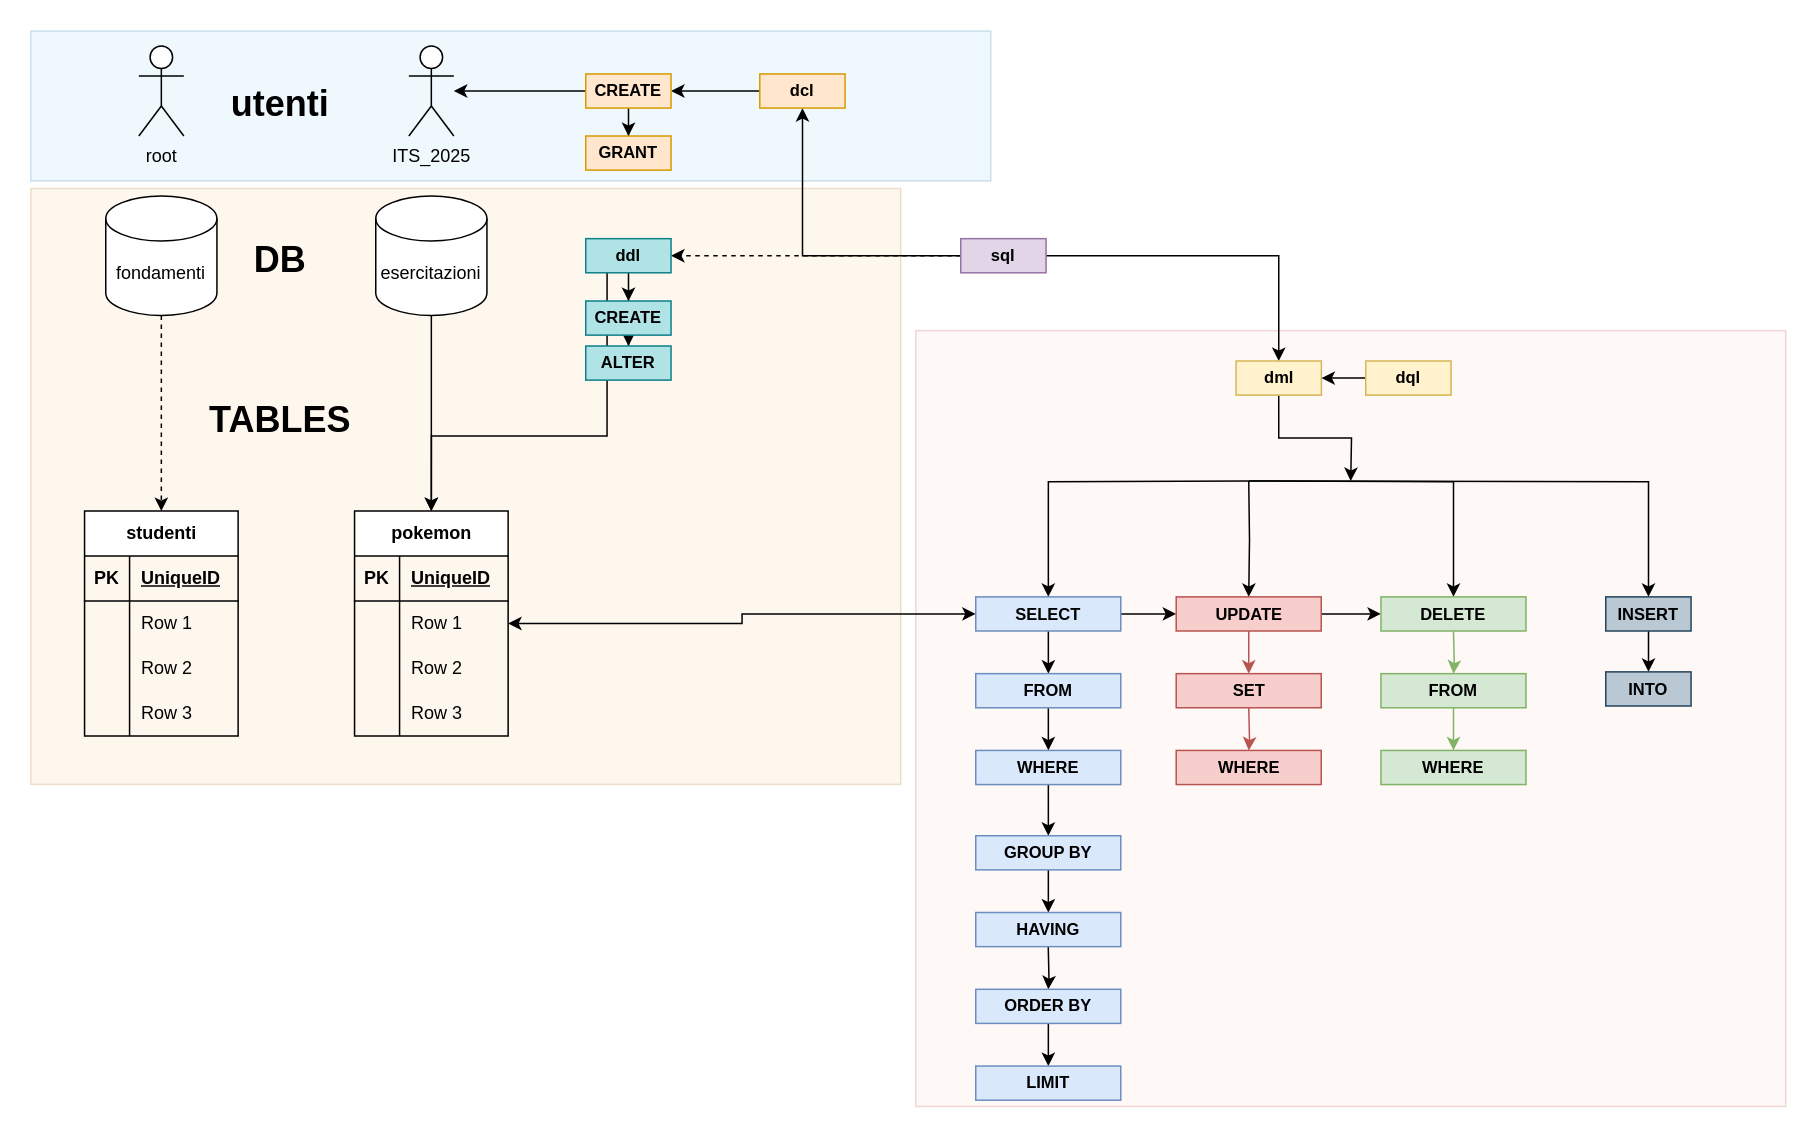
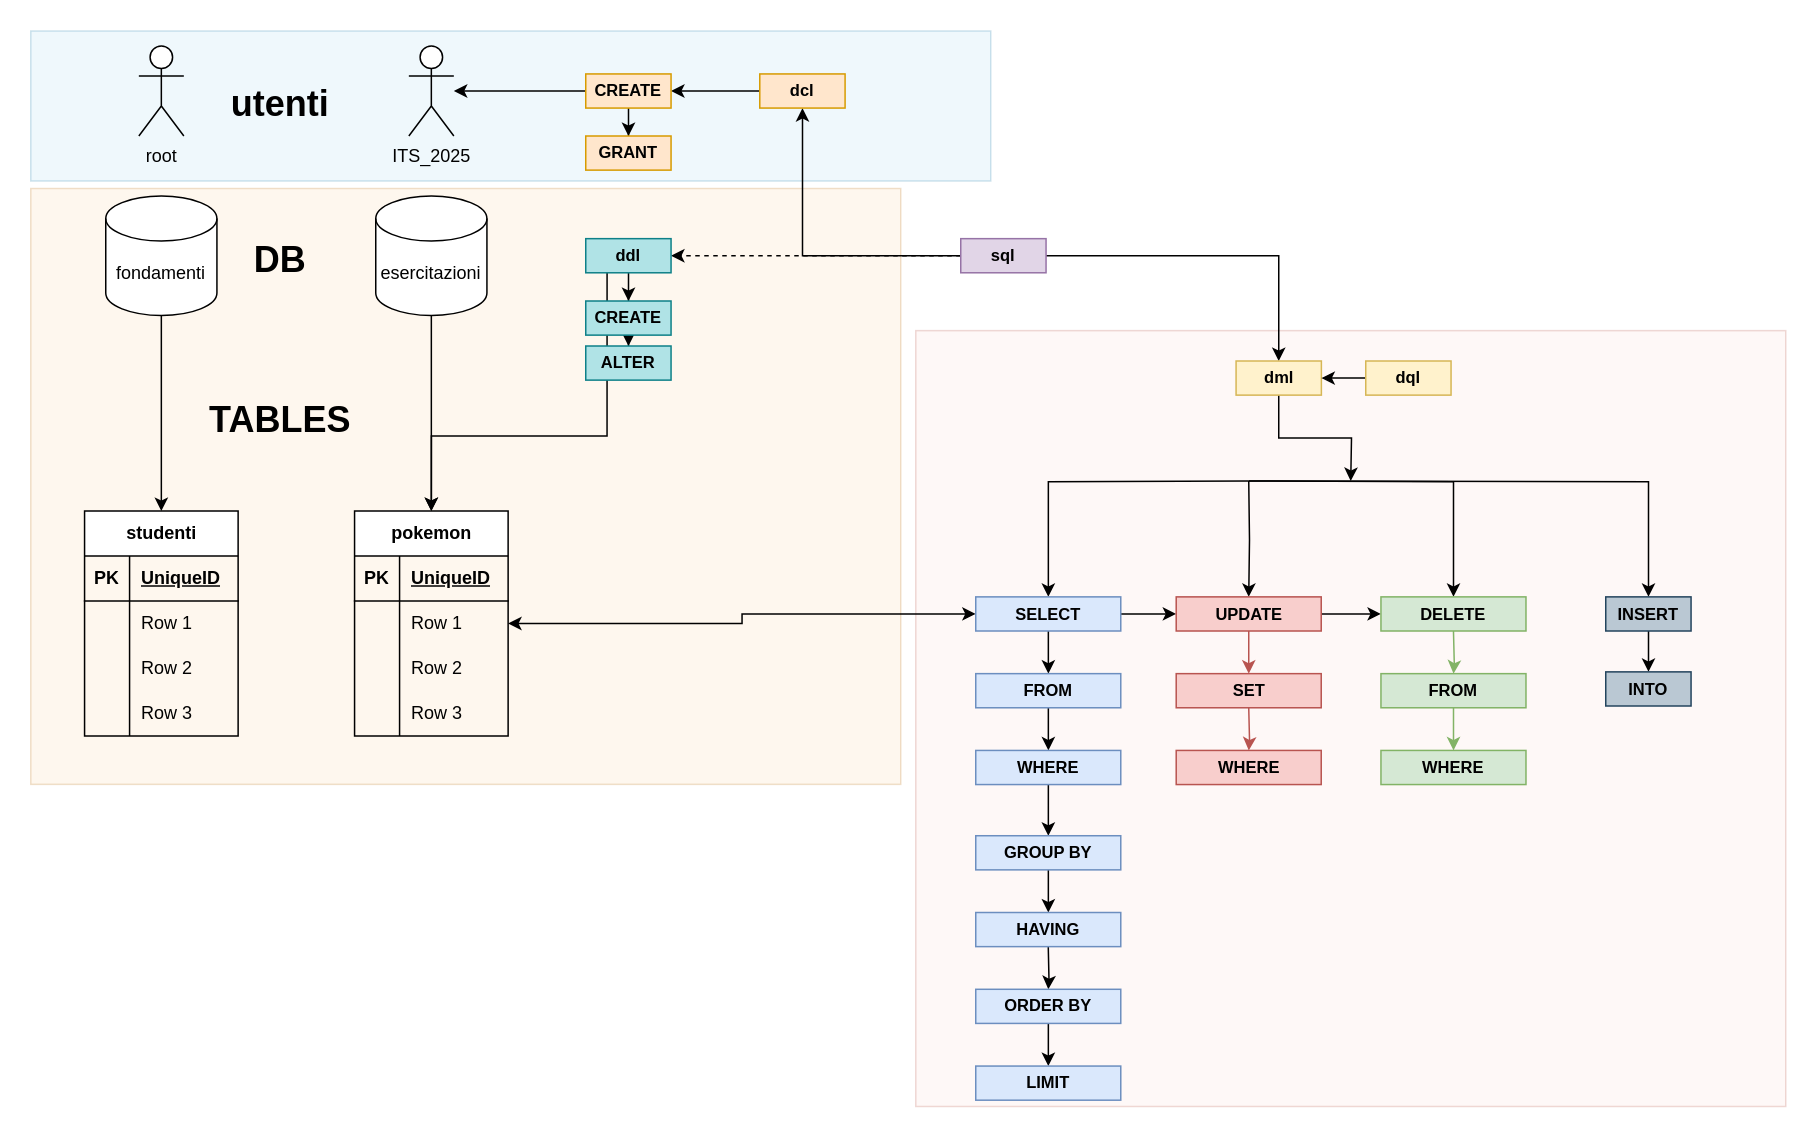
edge "fondamenti" -> "studenti": style dashed -> solid
